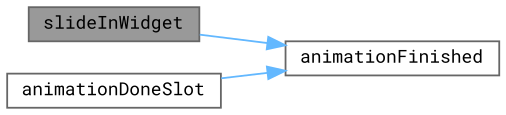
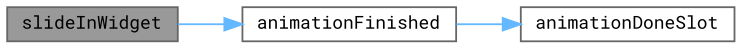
edge "animationDoneSlot" -> "animationFinished": reversed
